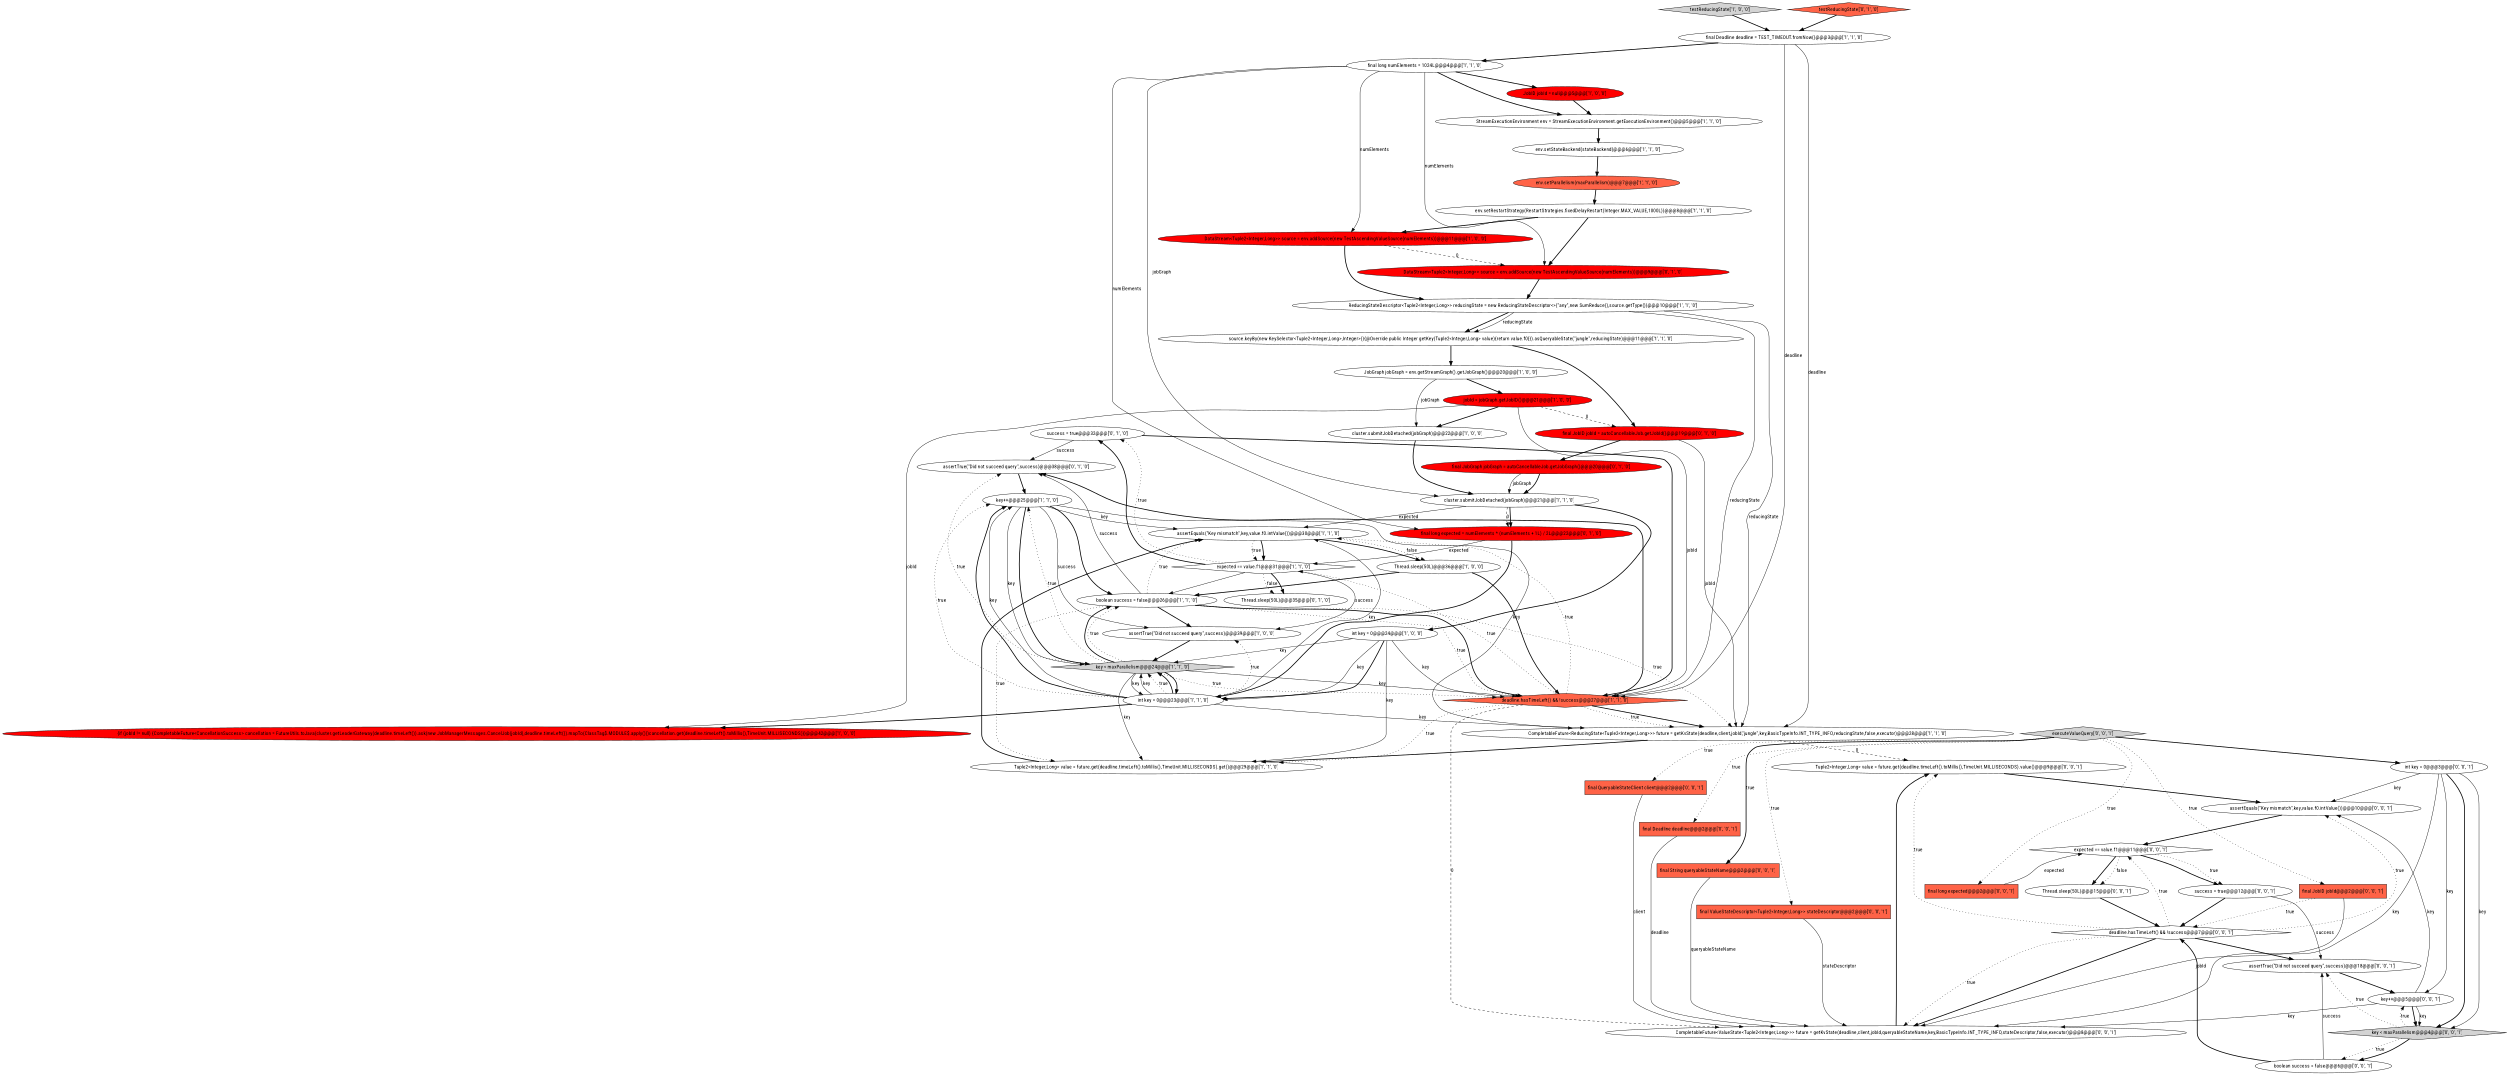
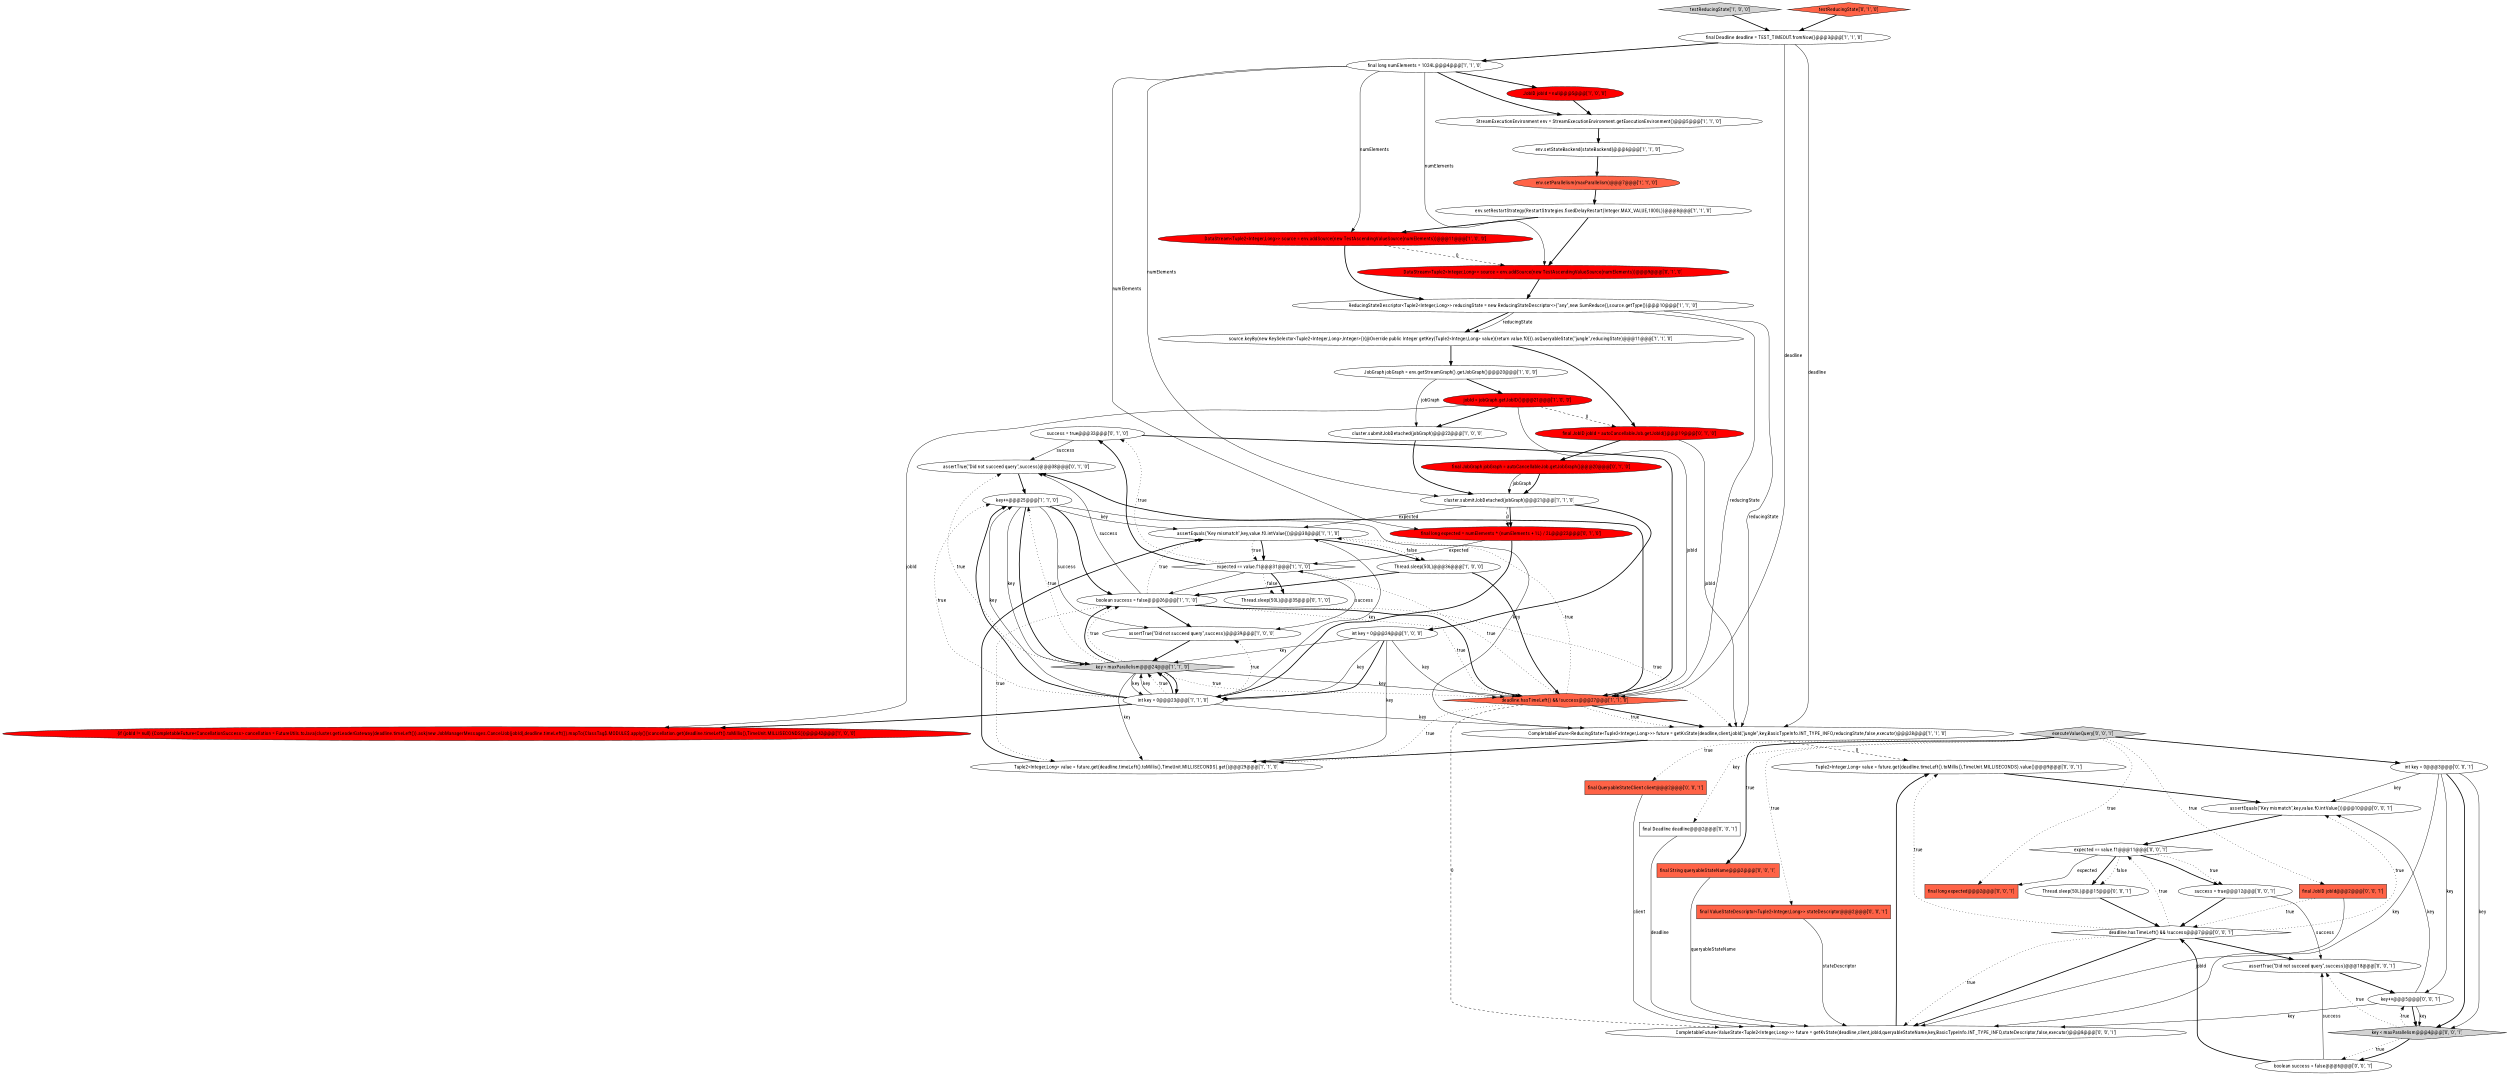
edge "final long numElements = 1024L@@@4@@@['1', '1', '0']" -> "cluster.submitJobDetached(jobGraph)@@@21@@@['1', '1', '0']": label "jobGraph" -> "numElements"
edge "executeValueQuery['0', '0', '1']" -> "final Deadline deadline@@@2@@@['0', '0', '1']": label "true" -> "key"
node "final Deadline deadline@@@2@@@['0', '0', '1']": fillcolor tomato -> white
edge "final long expected@@@2@@@['0', '0', '1']" -> "expected == value.f1@@@11@@@['0', '0', '1']": reversed
